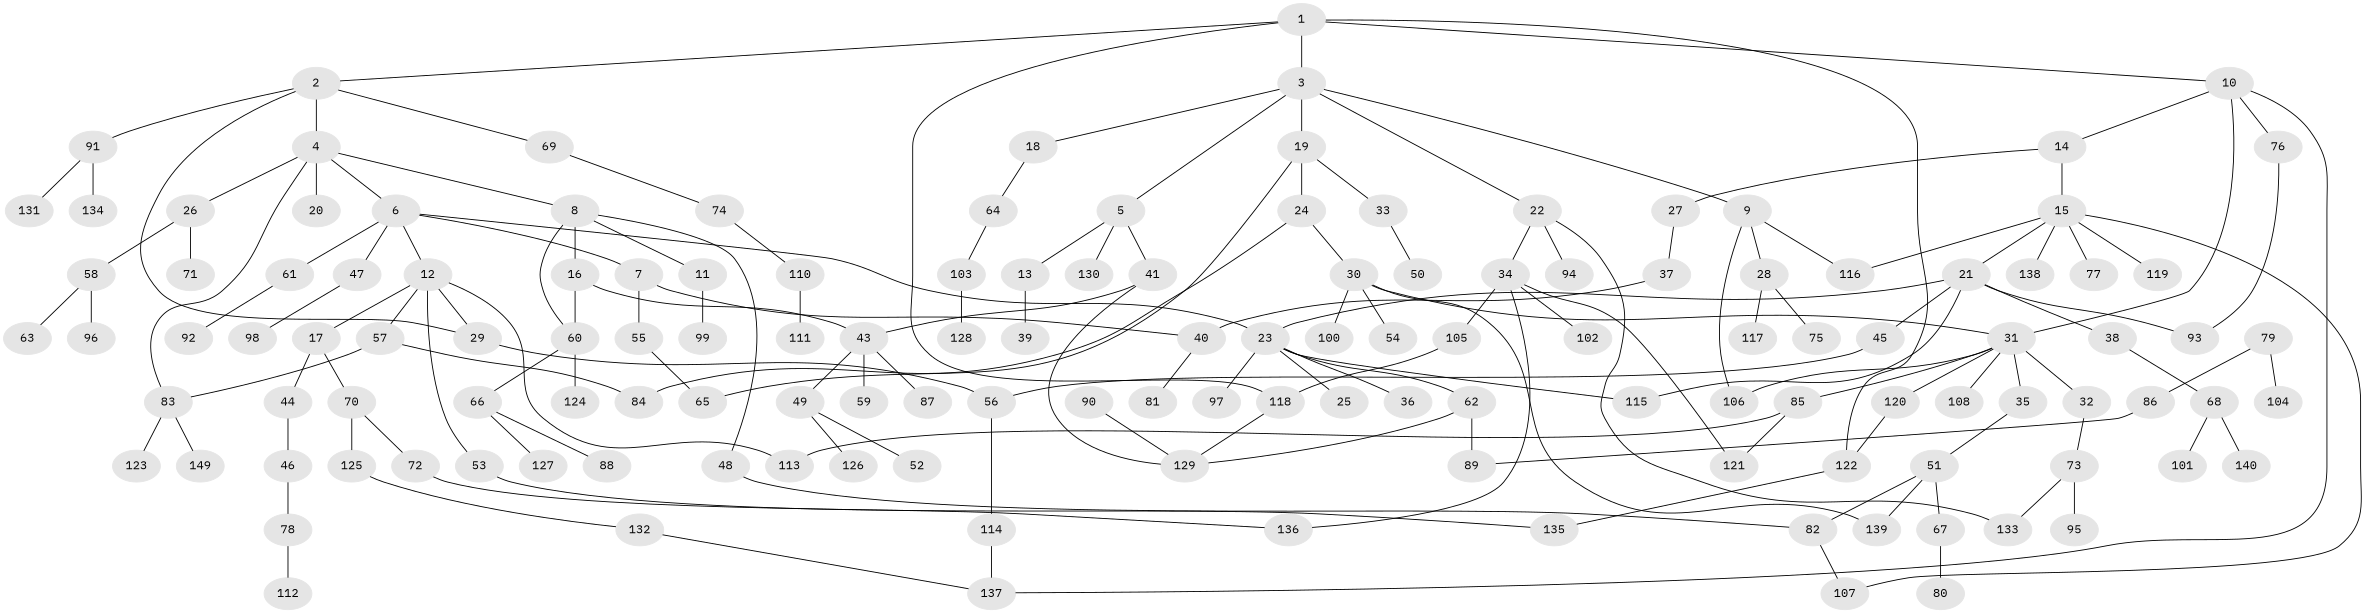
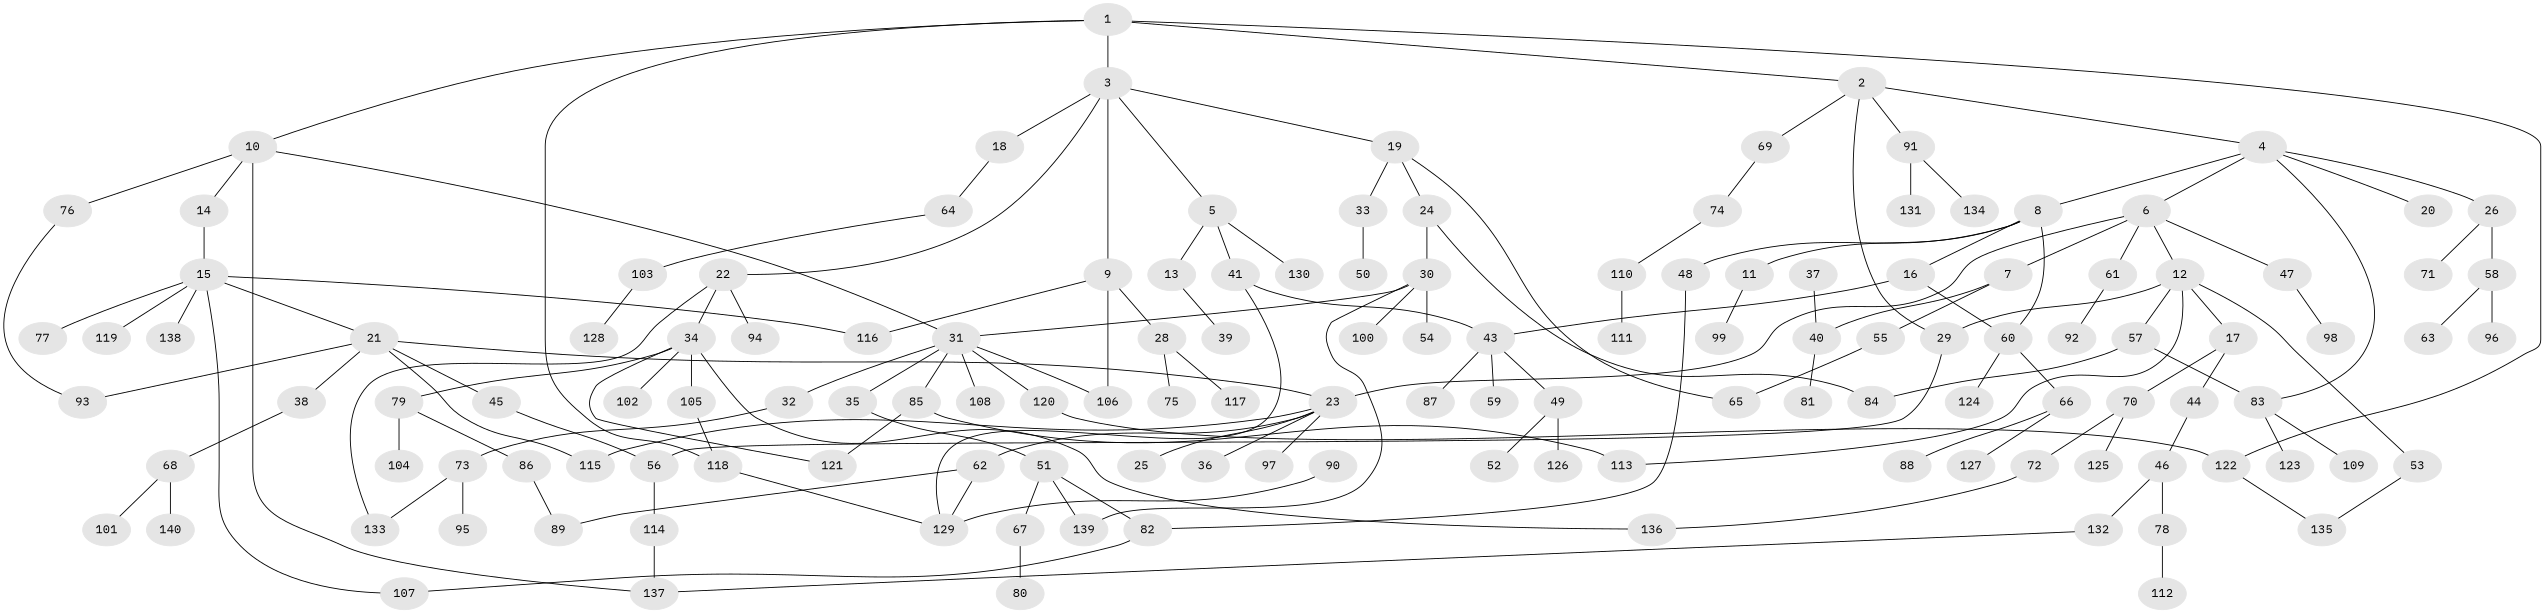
node "27": removed
edge "34" -- "79": added
node "149": label "149" -> "109"
edge "125" -- "132": now "46" -- "132"
